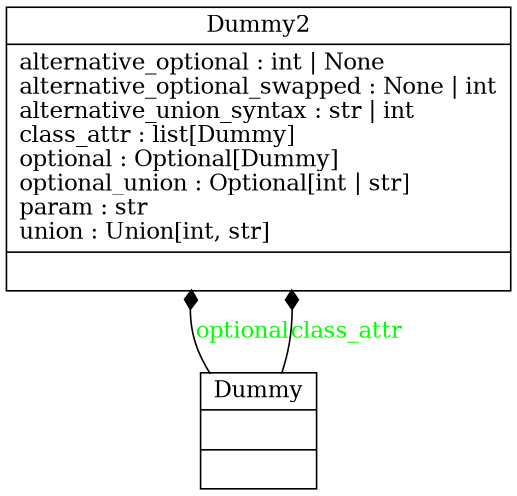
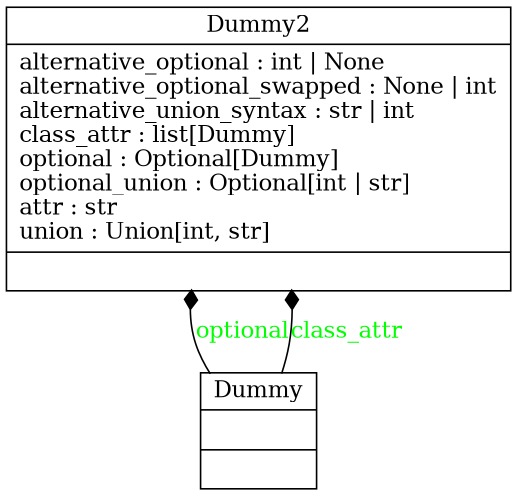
node "Dummy2": text "param : str" -> "attr : str"
